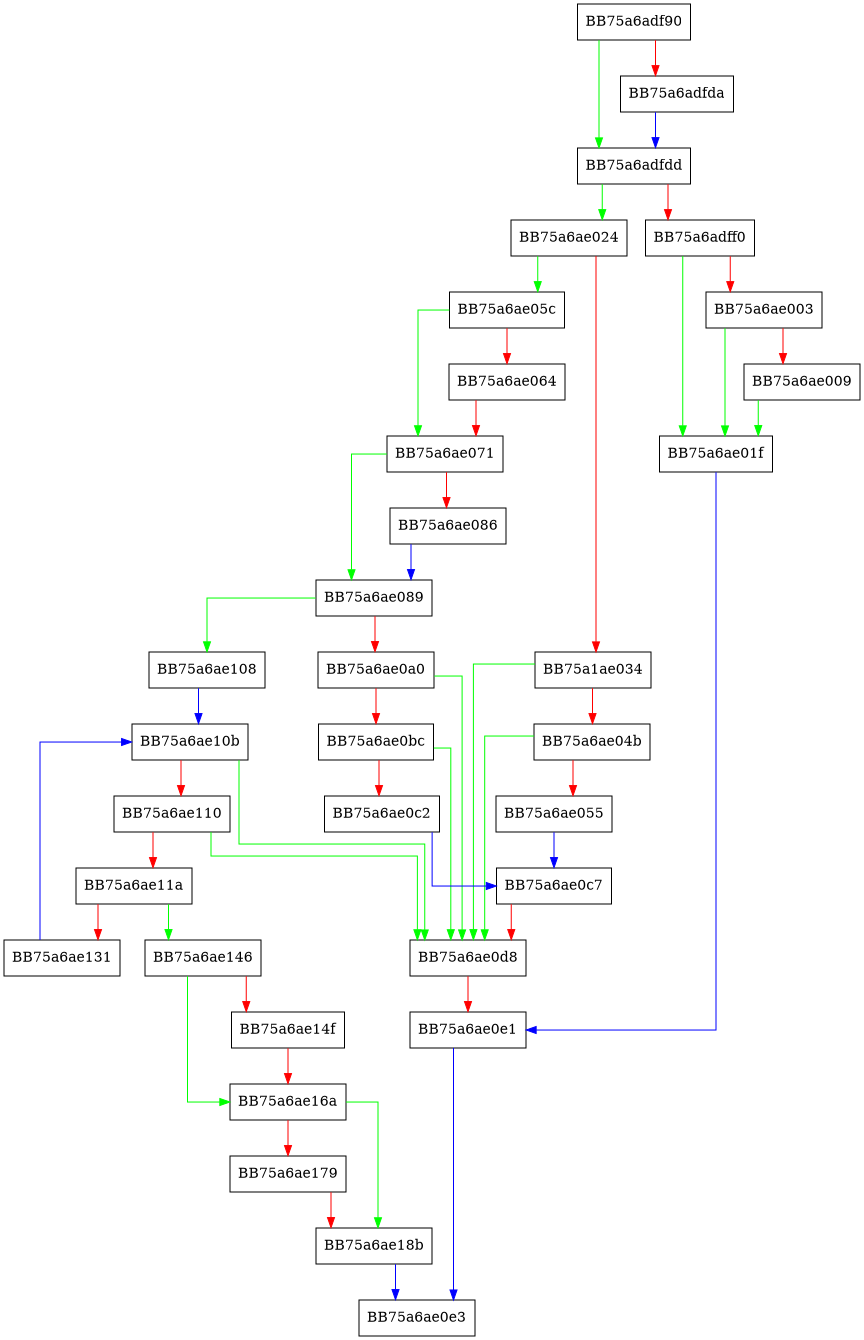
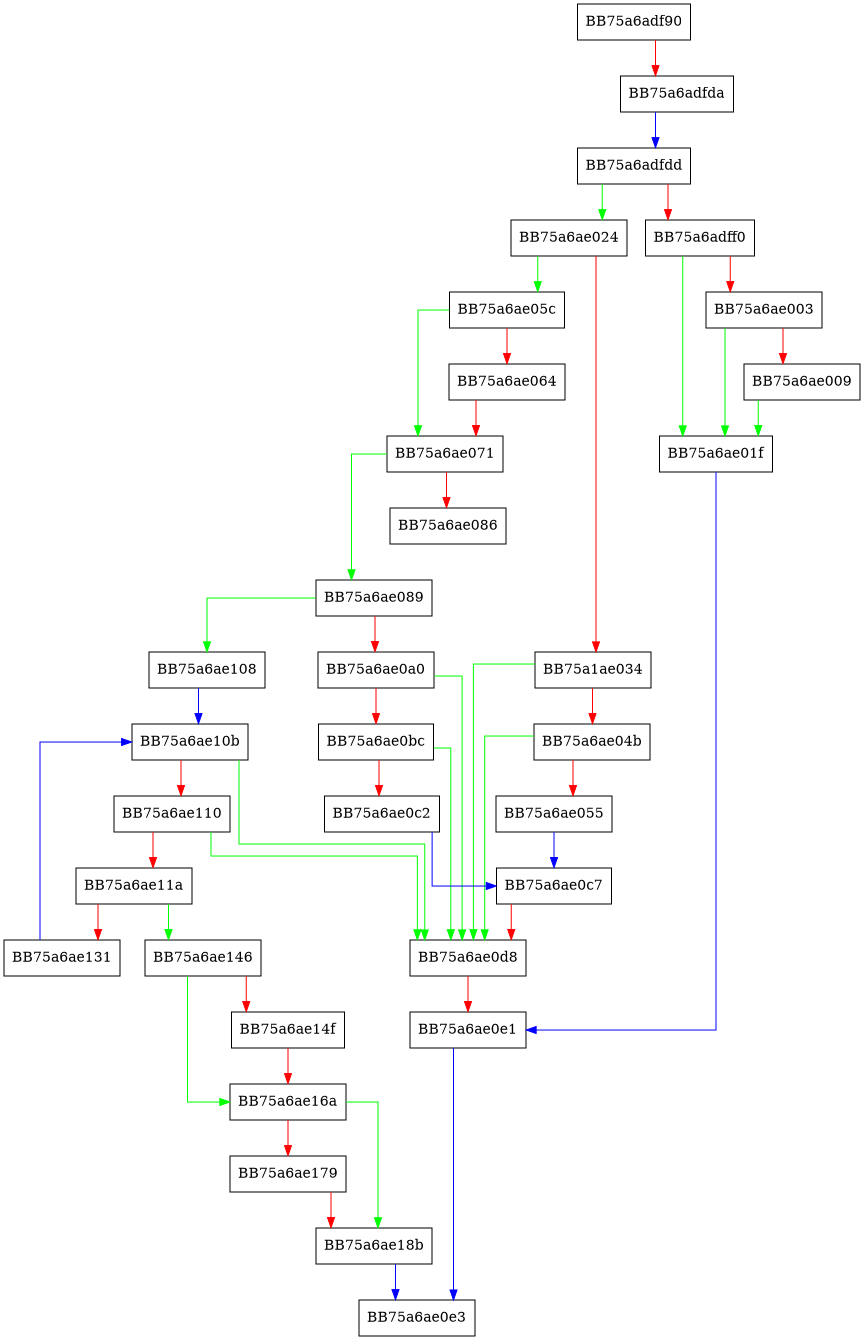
edge "BB75a6adf90" -> "BB75a6adfdd": removed
edge "BB75a6ae086" -> "BB75a6ae089": removed
